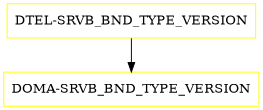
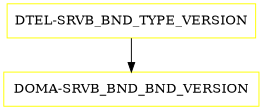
node "DOMA-SRVB_BND_TYPE_VERSION": label "DOMA-SRVB_BND_TYPE_VERSION" -> "DOMA-SRVB_BND_BND_VERSION"
